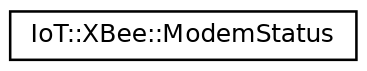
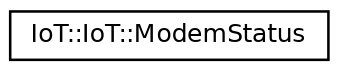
node "IoT::XBee::ModemStatus": label "IoT::XBee::ModemStatus" -> "IoT::IoT::ModemStatus"
